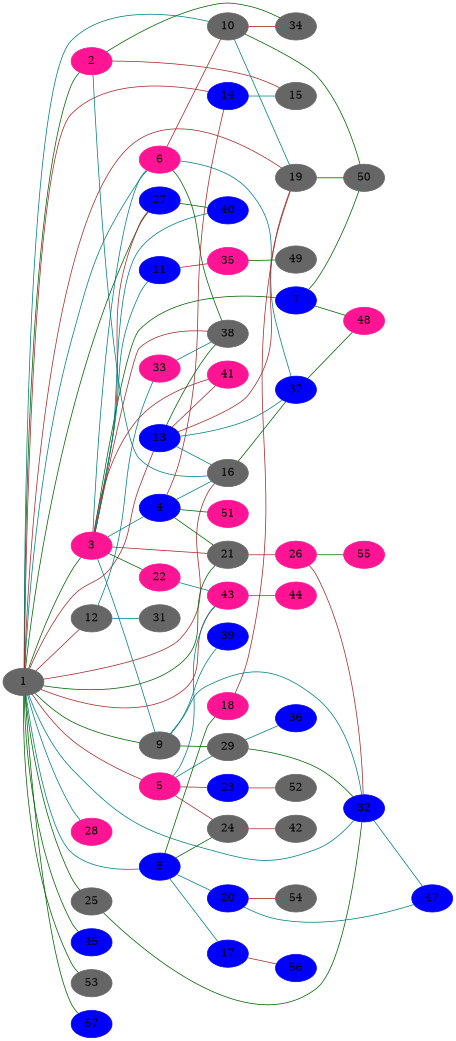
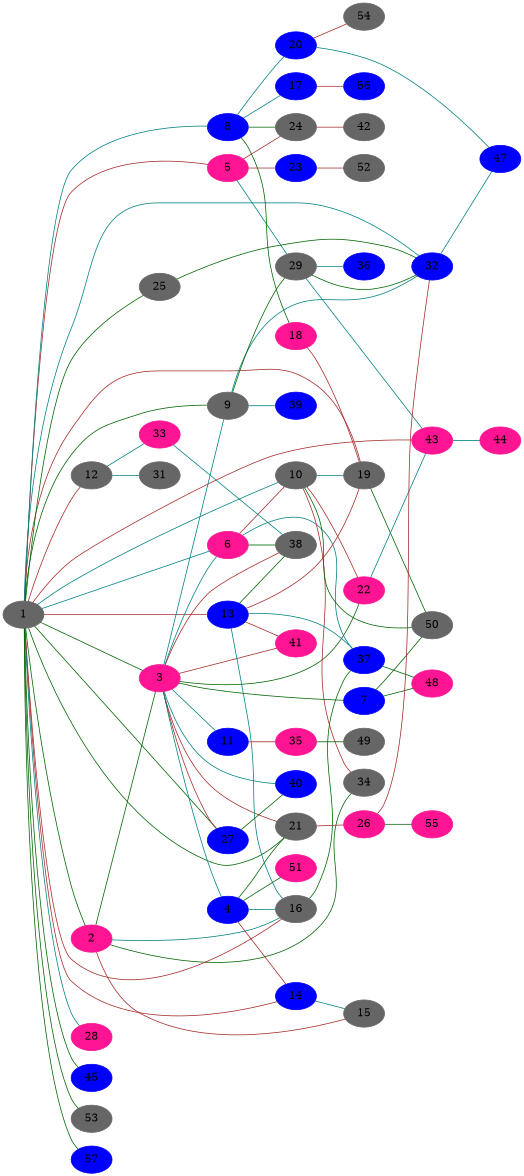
edge "10" -- "22": added
edge "43" -- "5": now "43" -- "29"
edge "3" -- "2": added
